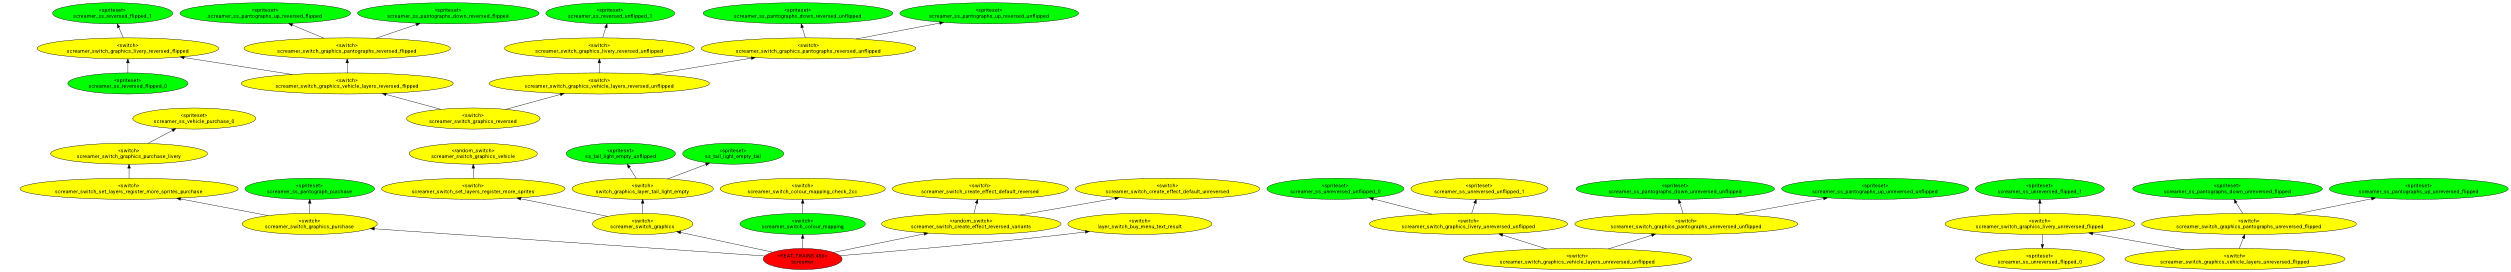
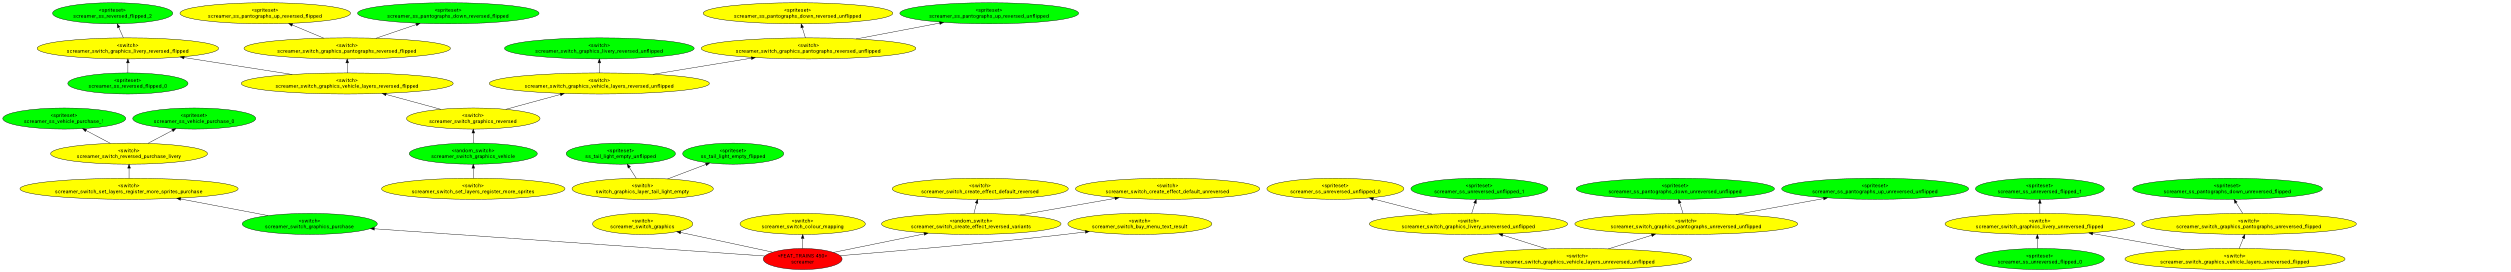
node "<spriteset> screamer_ss_reversed_flipped_1": label "<spriteset> screamer_ss_reversed_flipped_1" -> "<spriteset> screamer_ss_reversed_flipped_2"
node "<spriteset> screamer_ss_pantographs_up_reversed_flipped": fillcolor green -> yellow
node "<spriteset> screamer_ss_reversed_unflipped_1": removed
node "<spriteset> screamer_ss_pantographs_down_reversed_unflipped": fillcolor green -> yellow
node "<switch> screamer_switch_graphics_livery_reversed_unflipped": fillcolor yellow -> green
node "<spriteset> screamer_ss_vehicle_purchase_1": added
node "<spriteset> screamer_ss_vehicle_purchase_0": fillcolor yellow -> green
edge "<random_switch> screamer_switch_graphics_vehicle" -> "<switch> screamer_switch_graphics_reversed": added
node "<switch> screamer_switch_graphics_purchase_livery": label "<switch> screamer_switch_graphics_purchase_livery" -> "<switch> screamer_switch_reversed_purchase_livery"
node "<random_switch> screamer_switch_graphics_vehicle": fillcolor yellow -> green
node "<spriteset> ss_tail_light_empty_tail": label "<spriteset> ss_tail_light_empty_tail" -> "<spriteset> ss_tail_light_empty_flipped"
node "<spriteset> screamer_ss_pantograph_purchase": removed
node "<switch> screamer_switch_colour_mapping_check_2cc": removed
node "<spriteset> screamer_ss_unreversed_unflipped_0": fillcolor green -> yellow
node "<spriteset> screamer_ss_unreversed_unflipped_1": fillcolor yellow -> green
node "<spriteset> screamer_ss_pantographs_up_unreversed_flipped": removed
edge "<switch> screamer_switch_graphics" -> "<switch> screamer_switch_set_layers_register_more_sprites": removed
edge "<switch> screamer_switch_graphics" -> "<switch> switch_graphics_layer_tail_light_empty": removed
node "<switch> screamer_switch_graphics_purchase": fillcolor yellow -> green
node "<switch> screamer_switch_colour_mapping": fillcolor green -> yellow
node "<switch> layer_switch_buy_menu_text_result": label "<switch> layer_switch_buy_menu_text_result" -> "<switch> screamer_switch_buy_menu_text_result"
edge "<switch> screamer_switch_graphics_livery_unreversed_flipped" -> "<spriteset> screamer_ss_unreversed_flipped_0": reversed
node "<spriteset> screamer_ss_unreversed_flipped_0": fillcolor yellow -> green
